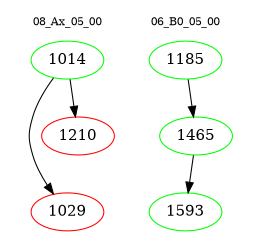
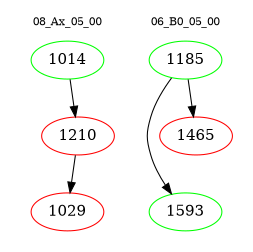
edge "1014" -> "1029": now "1210" -> "1029"
node "1465": color green -> red
edge "1465" -> "1593": now "1185" -> "1593"
